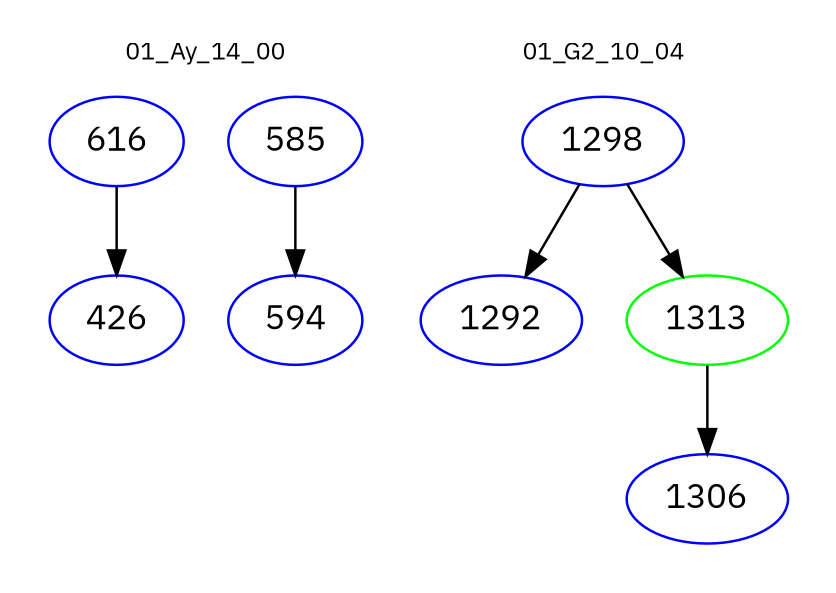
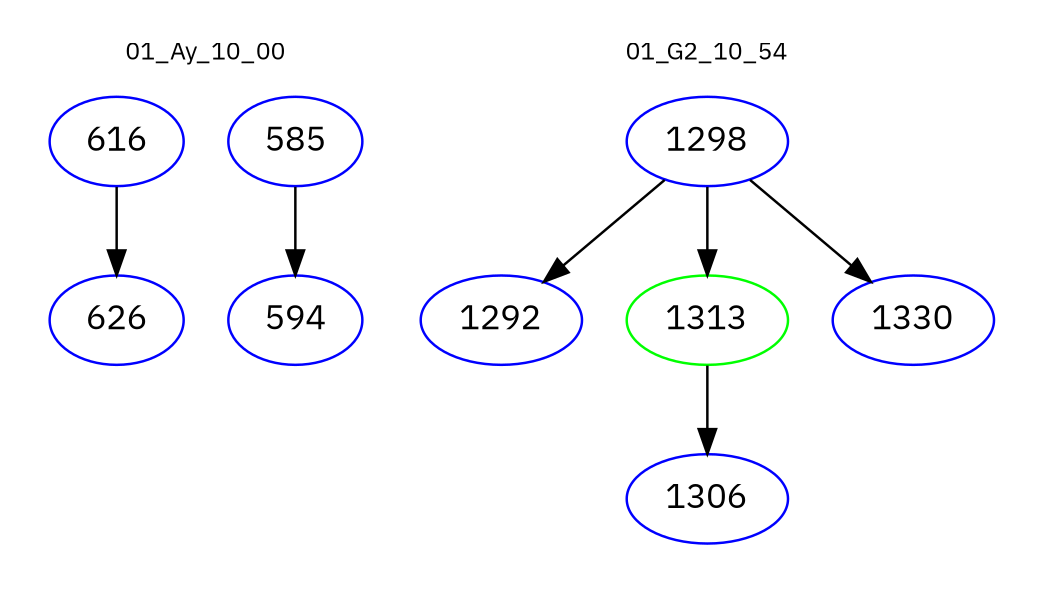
cluster "01_Ay_14_00": label "01_Ay_14_00" -> "01_Ay_10_00"
cluster "01_G2_10_04": label "01_G2_10_04" -> "01_G2_10_54"
node "426": label "426" -> "626"
node "1330": added
